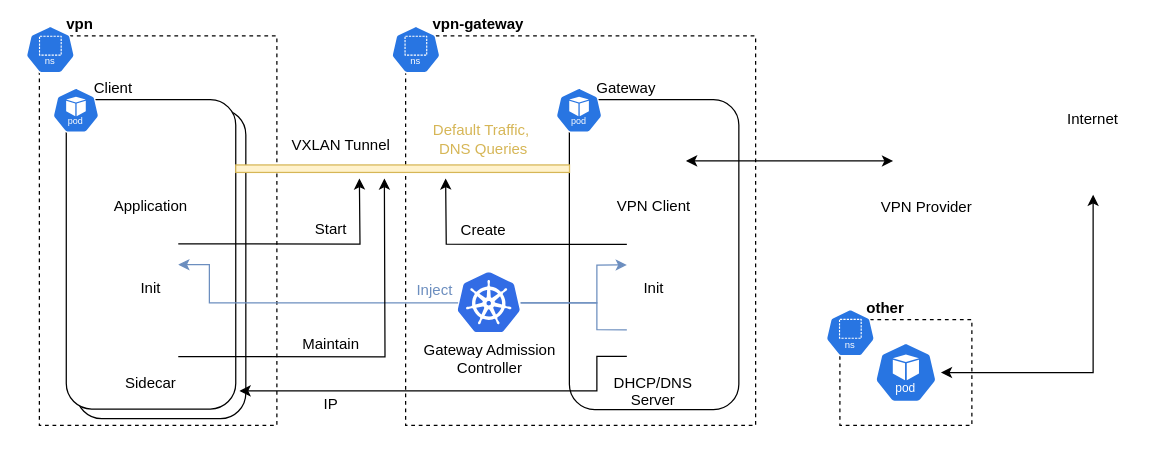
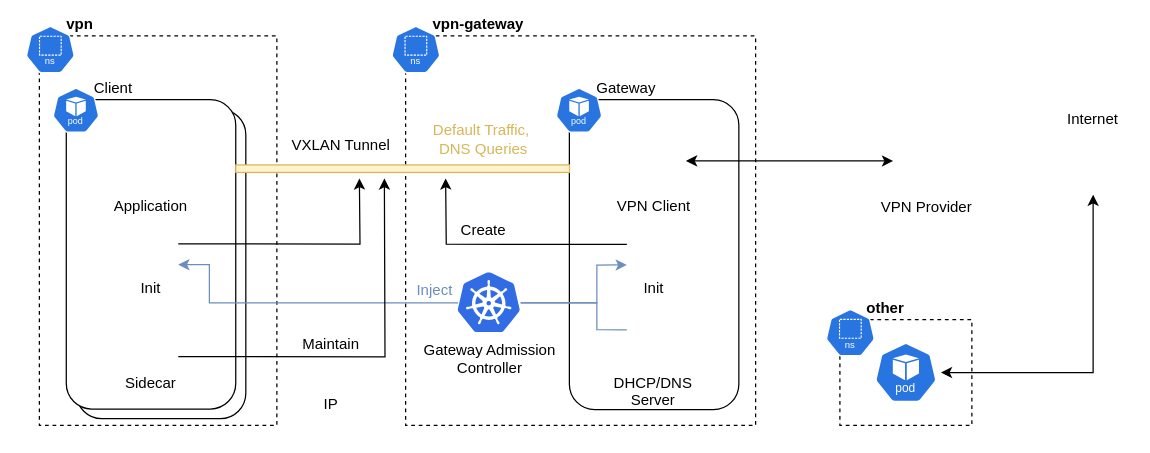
node "Start": removed
edge "DHCP/DNS Server" -> "Client": removed
